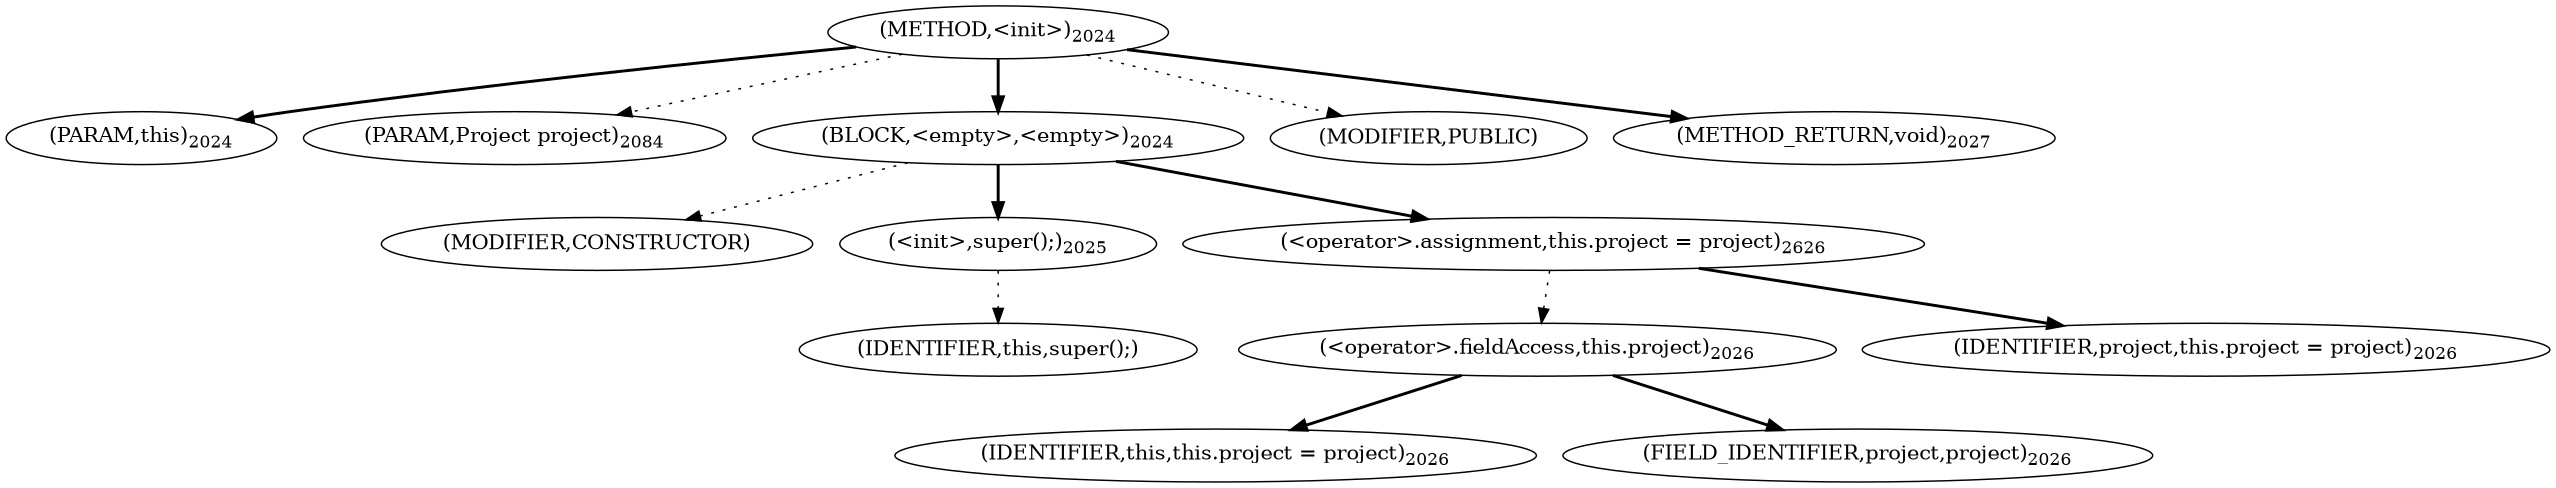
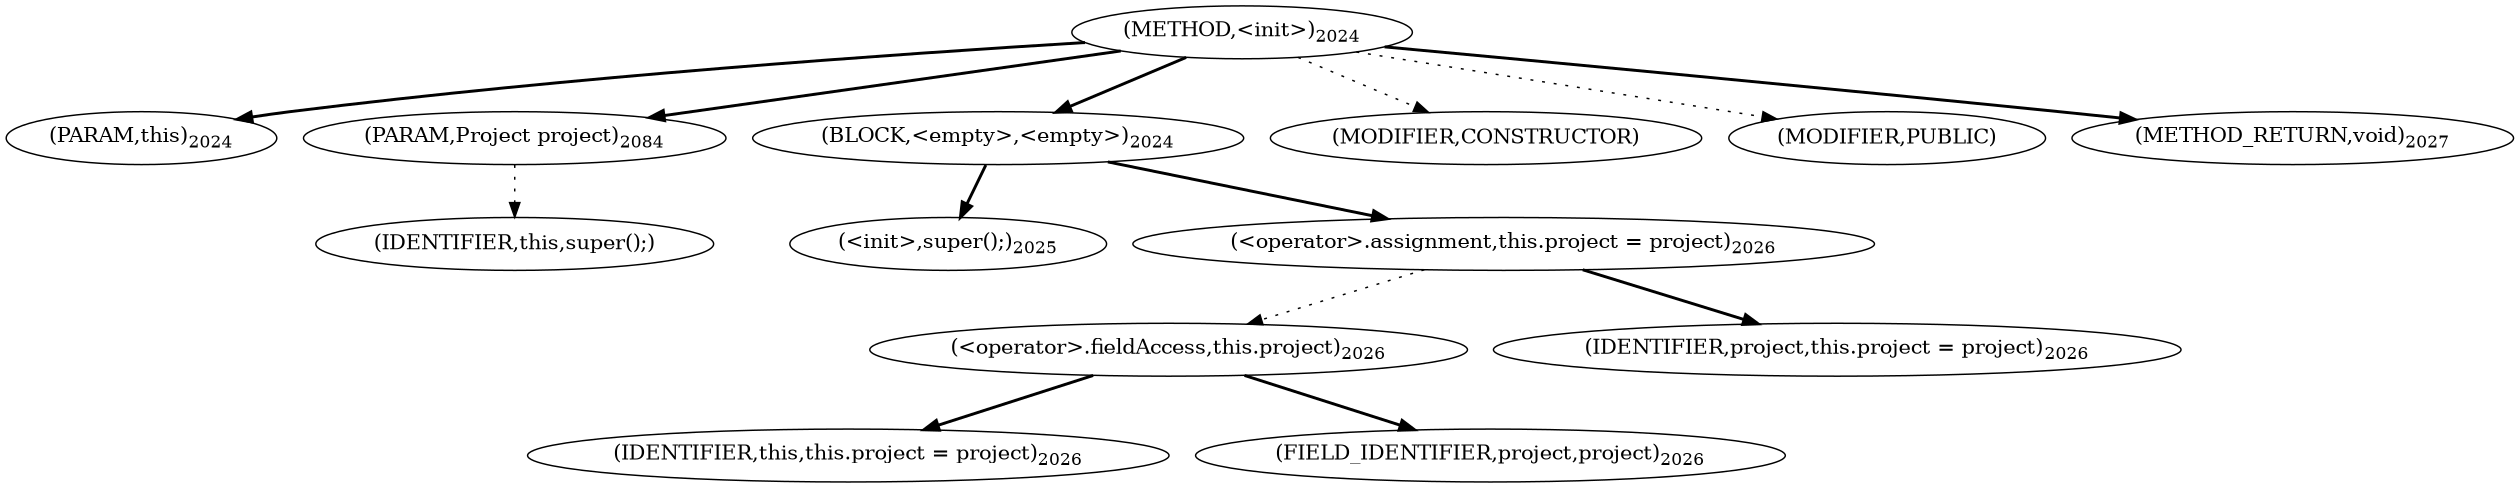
edge "(METHOD,<init>)" -> "(PARAM,Project project)": style dotted -> bold
edge "(BLOCK,<empty>,<empty>)" -> "(MODIFIER,CONSTRUCTOR)": now "(METHOD,<init>)" -> "(MODIFIER,CONSTRUCTOR)"
node "(<operator>.assignment,this.project = project)": text "2626" -> "2026"
edge "(<init>,super();)" -> "(IDENTIFIER,this,super();)": now "(PARAM,Project project)" -> "(IDENTIFIER,this,super();)"
